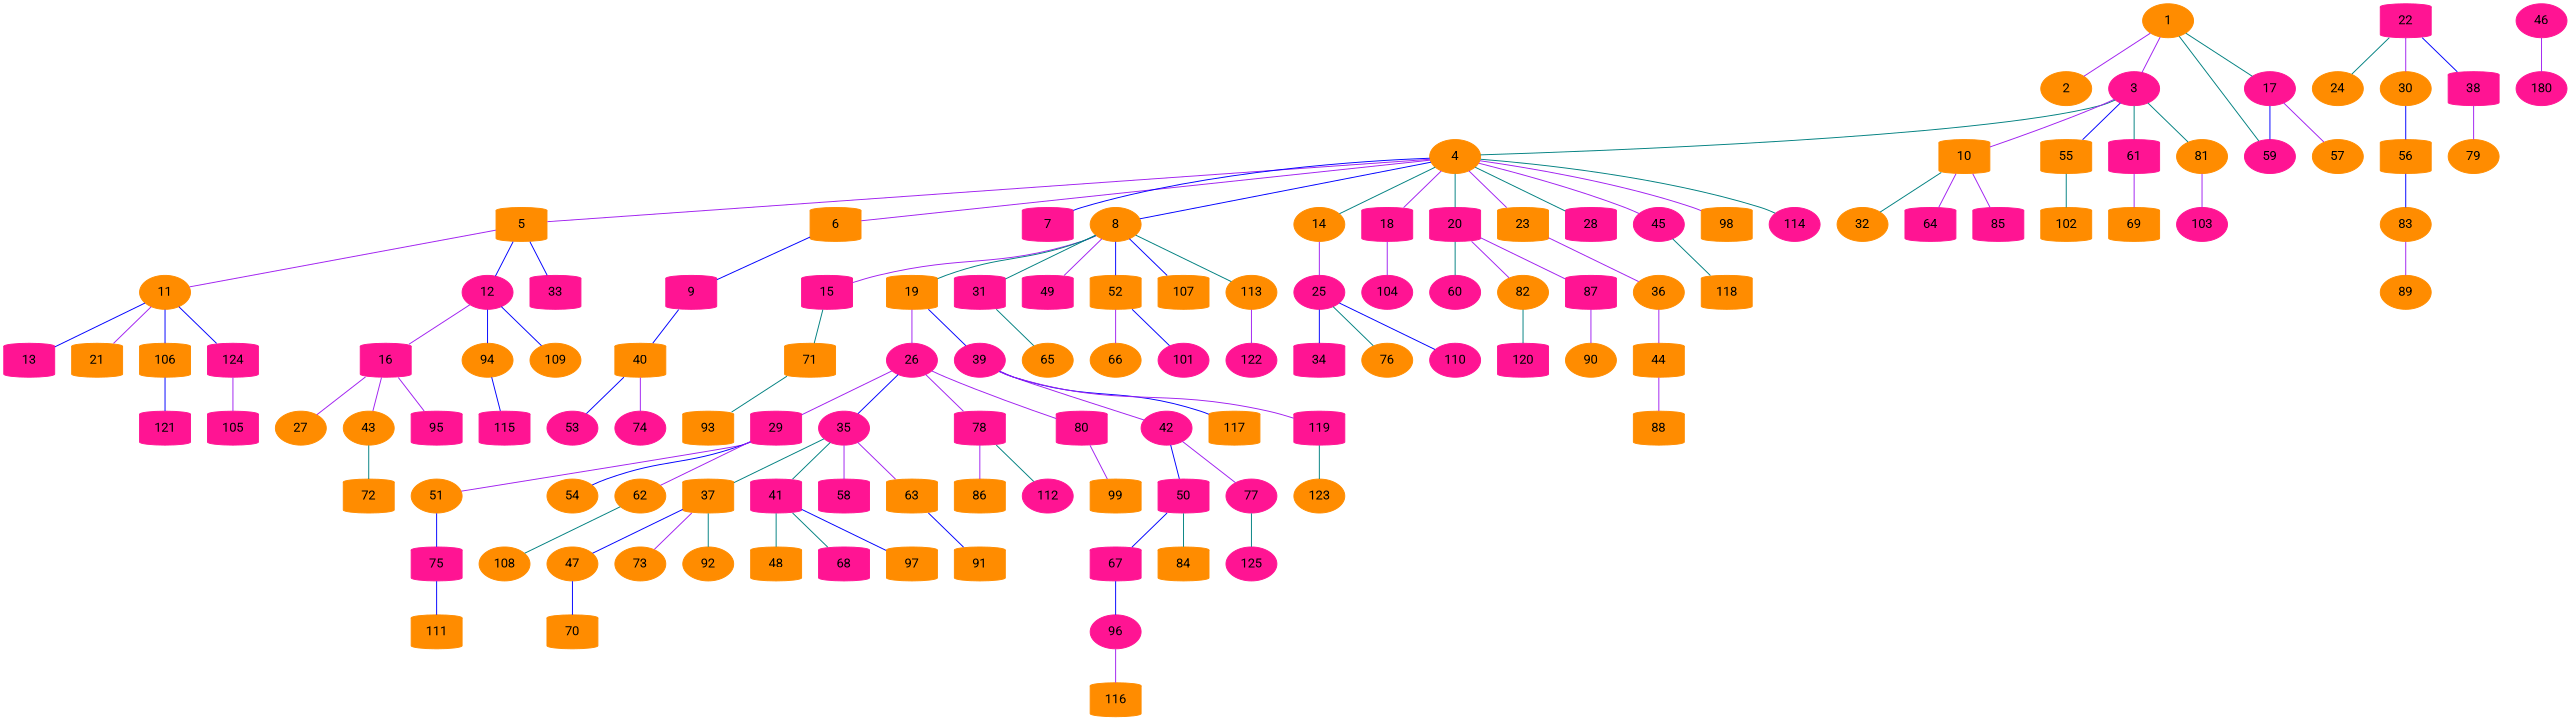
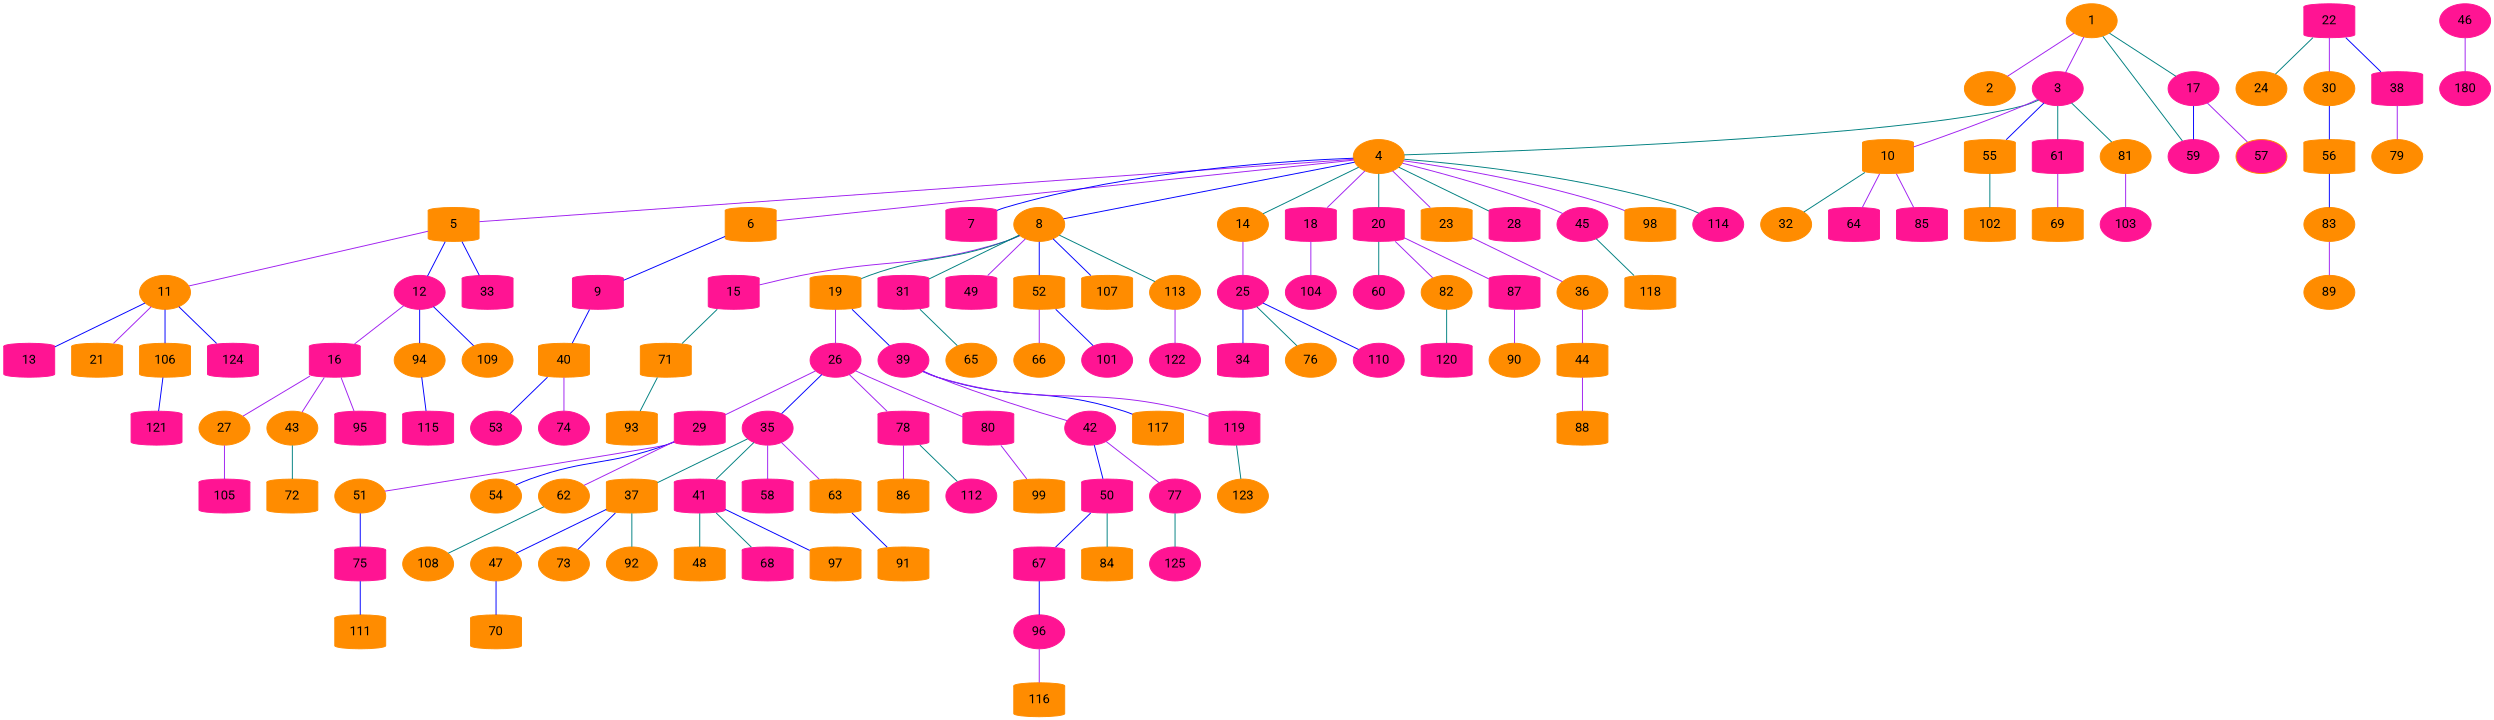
node "57": fillcolor darkorange -> deeppink
edge "124" -- "105": now "27" -- "105"
edge "37" -- "73": color purple -> blue
